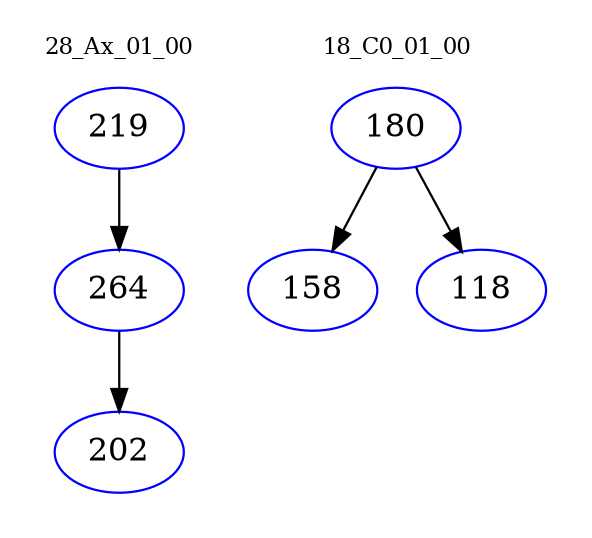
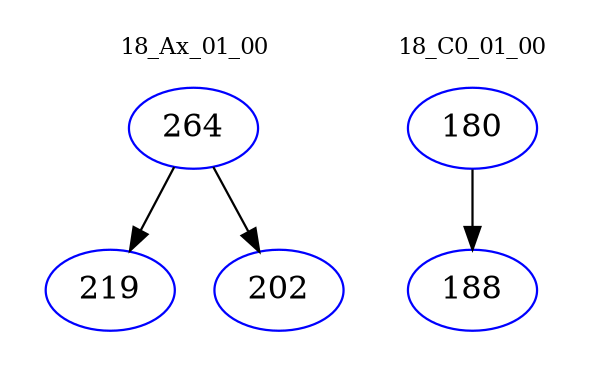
cluster "28_Ax_01_00": label "28_Ax_01_00" -> "18_Ax_01_00"
edge "219" -> "264": reversed
node "158": removed
node "118": label "118" -> "188"
